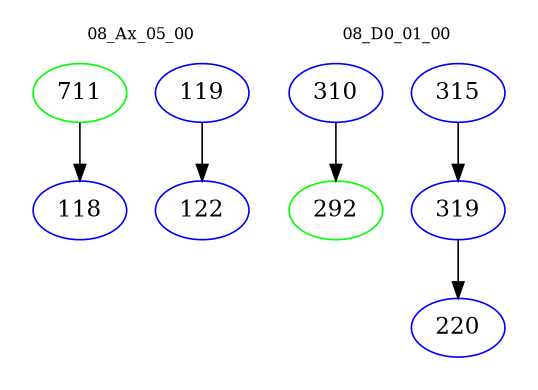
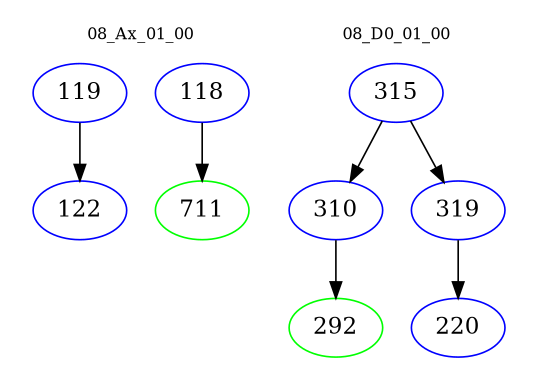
cluster "08_Ax_05_00": label "08_Ax_05_00" -> "08_Ax_01_00"
edge "711" -> "118": reversed
edge "315" -> "310": added
